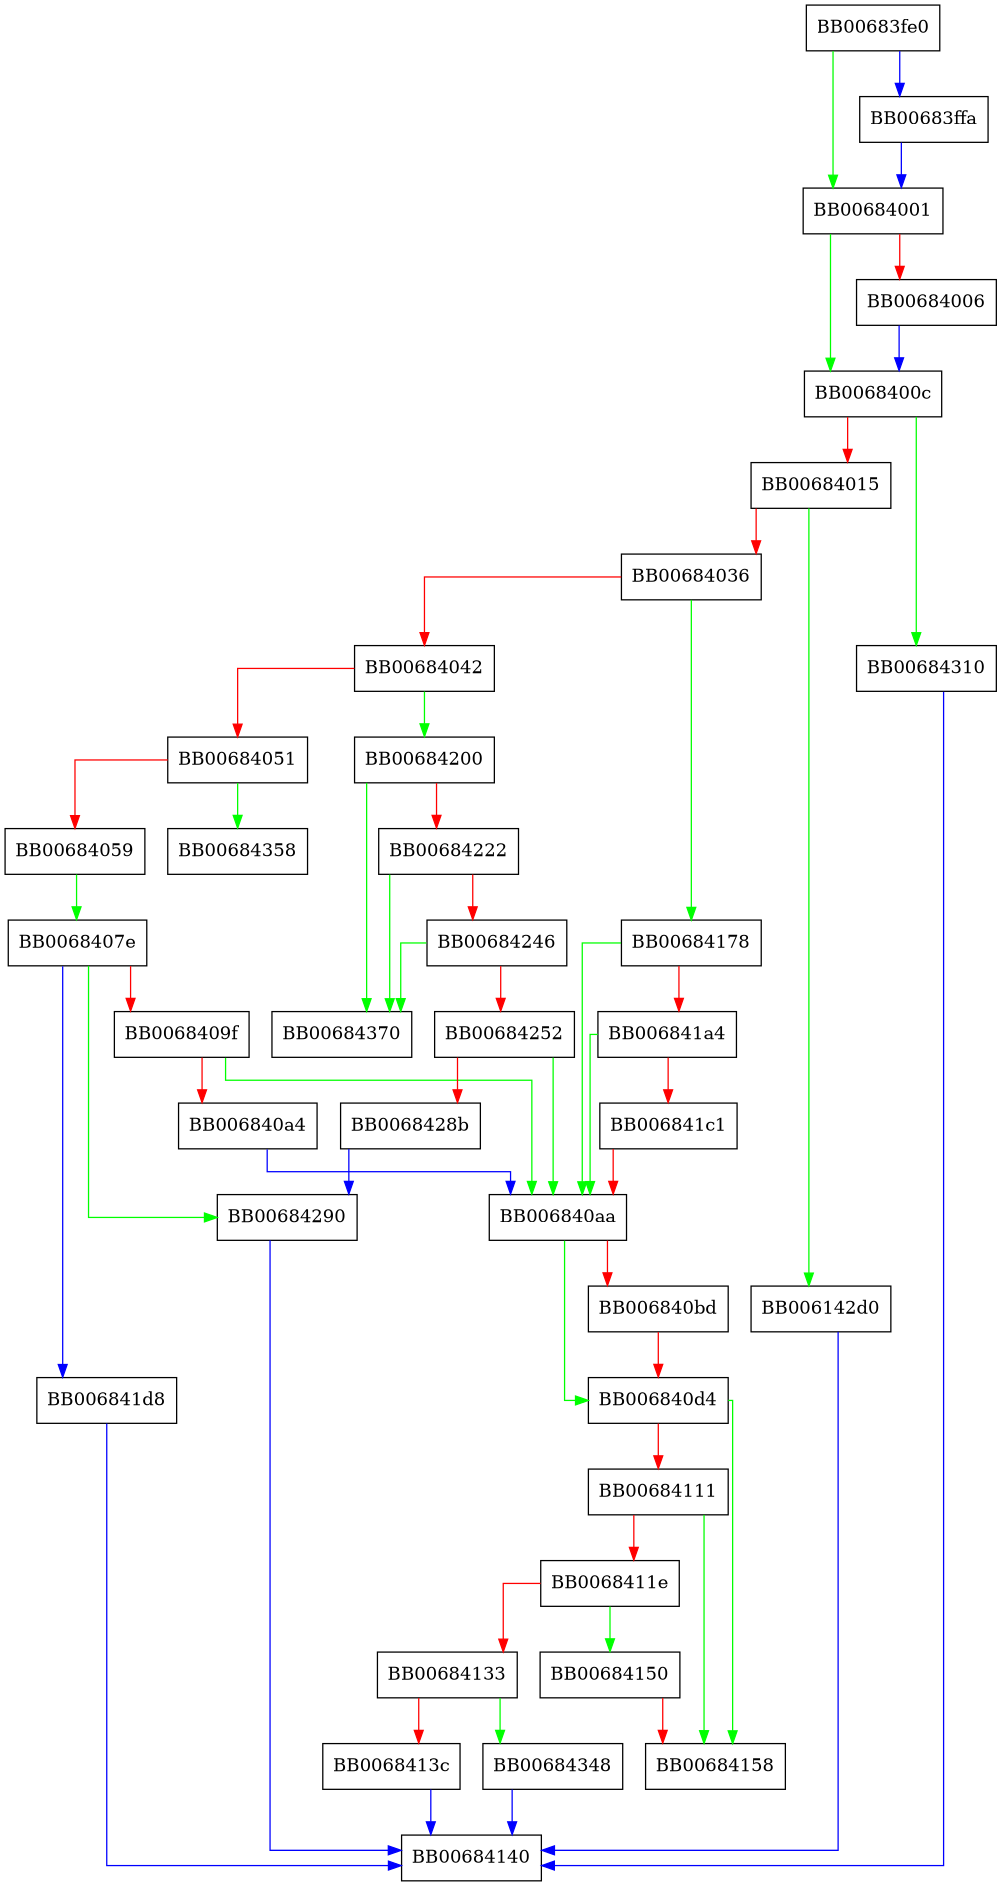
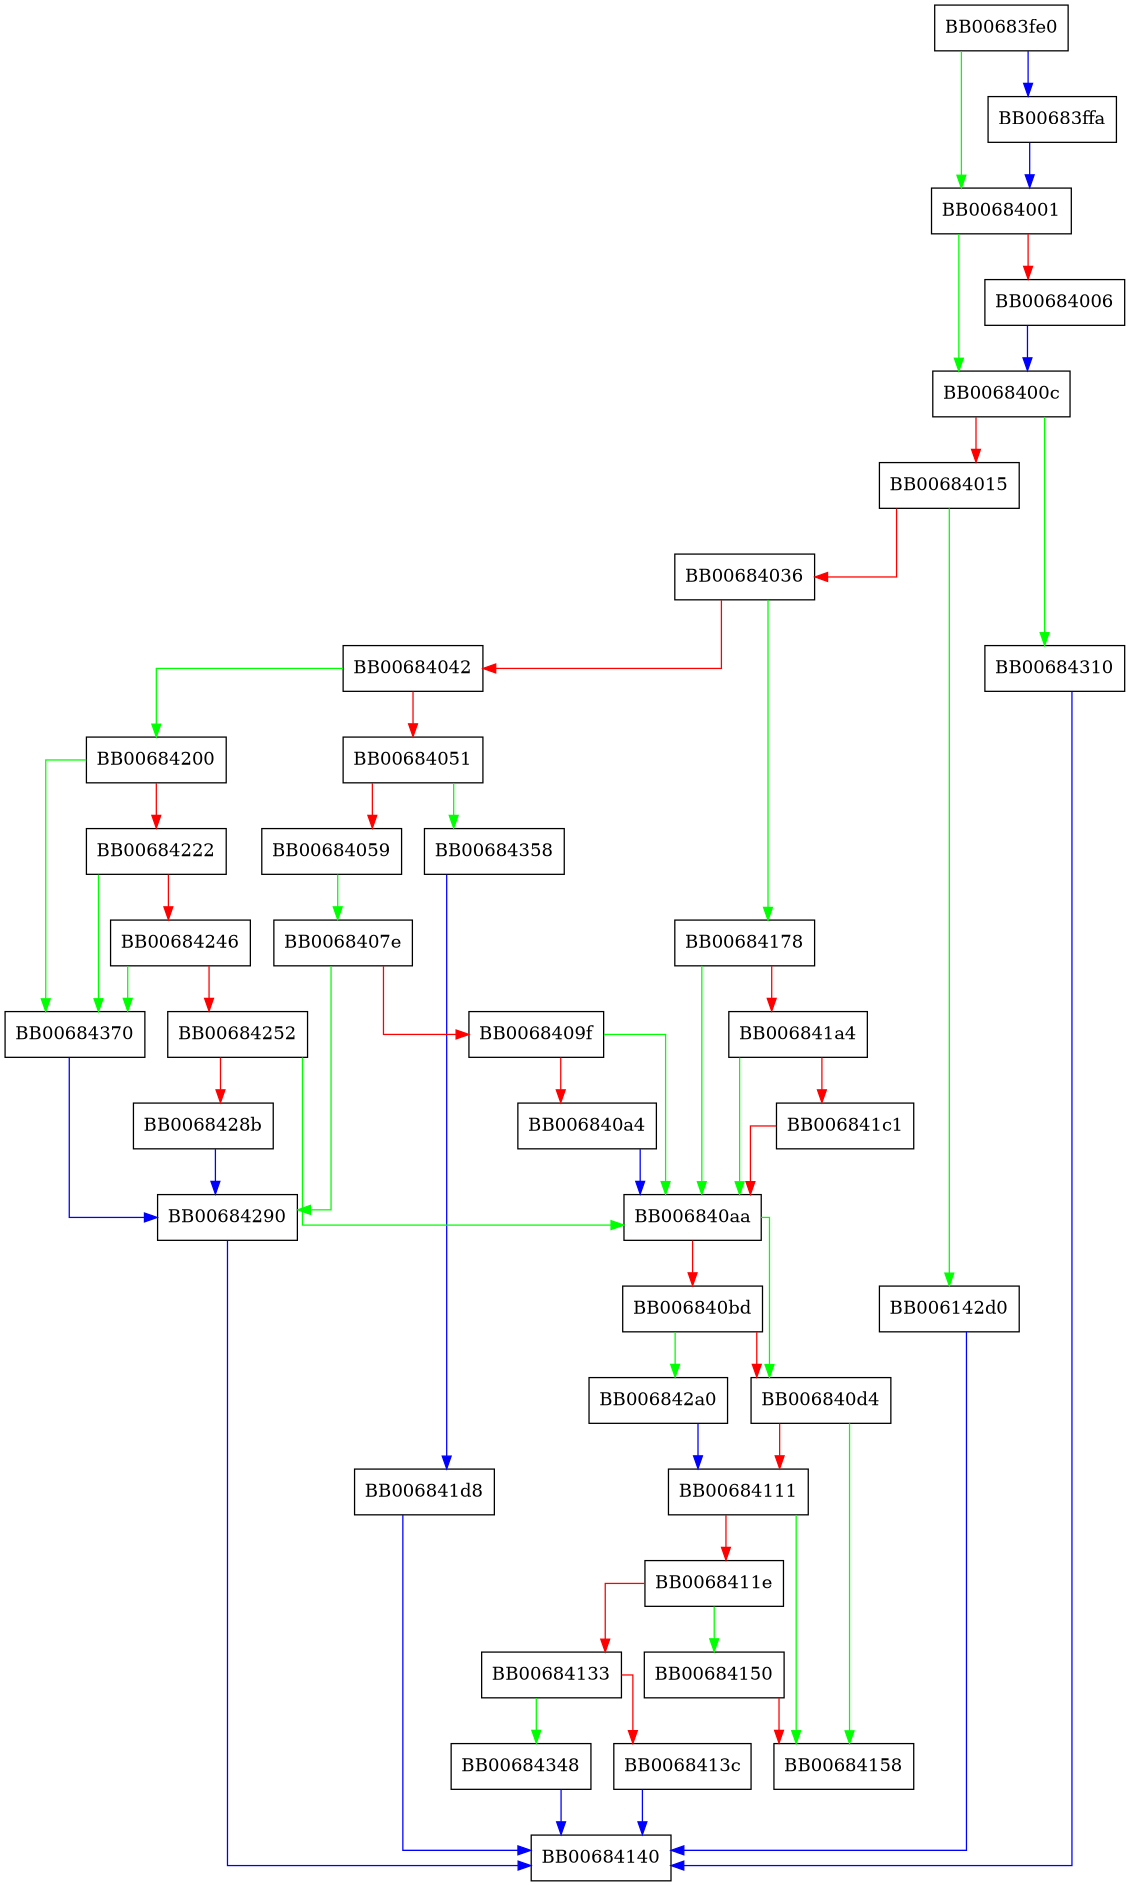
edge "BB0068407e" -> "BB006841d8": now "BB00684358" -> "BB006841d8"
edge "BB00684370" -> "BB00684290": added
node "BB006842a0": added
